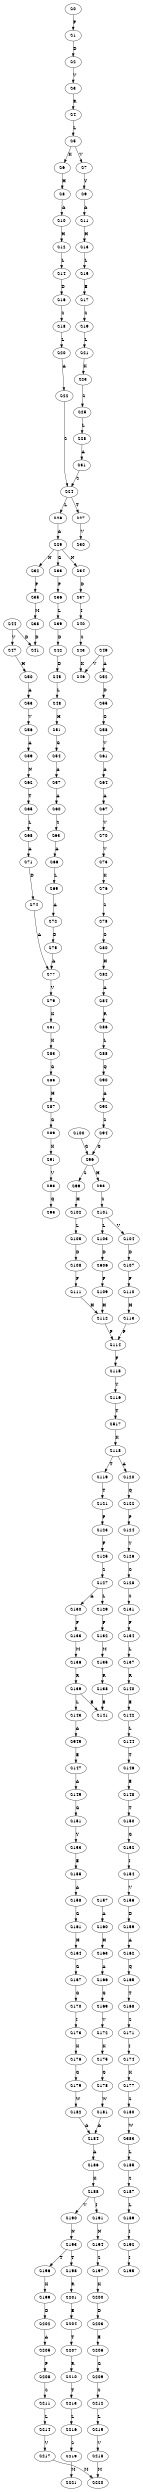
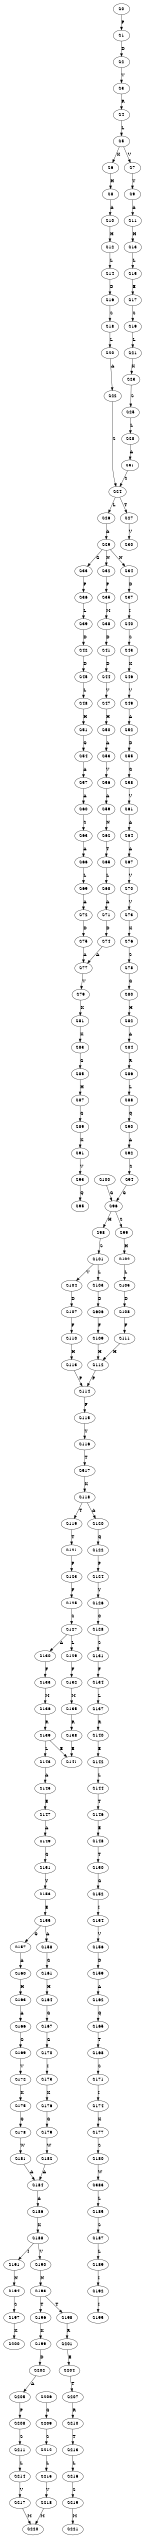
edge "S44" -> "S41": reversed
edge "S49" -> "S46": reversed
node "S945": label "S945" -> "S145"
edge "S155" -> "S157": added, label "G"
node "S203": removed
